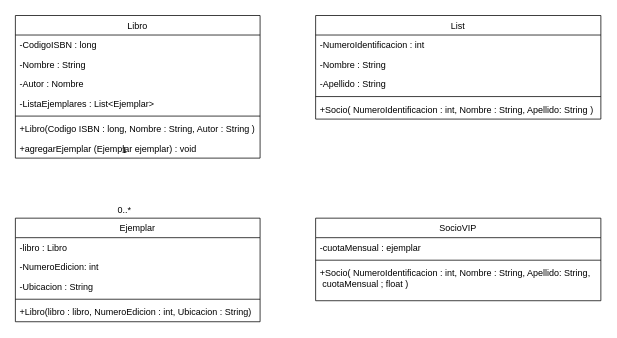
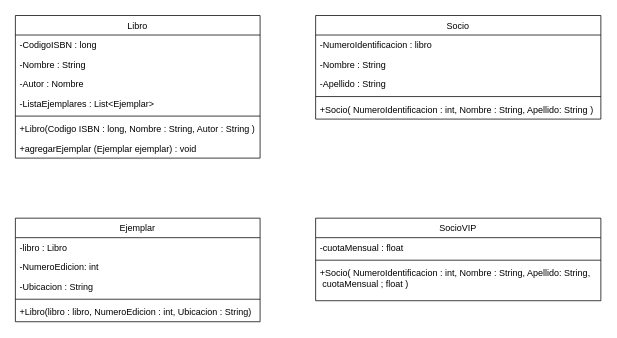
node "List": label "List" -> "Socio"
node "-NumeroIdentificacion : int": label "-NumeroIdentificacion : int" -> "-NumeroIdentificacion : libro"
node "1": removed
node "0..*": removed
node "-cuotaMensual : ejemplar": label "-cuotaMensual : ejemplar" -> "-cuotaMensual : float"
